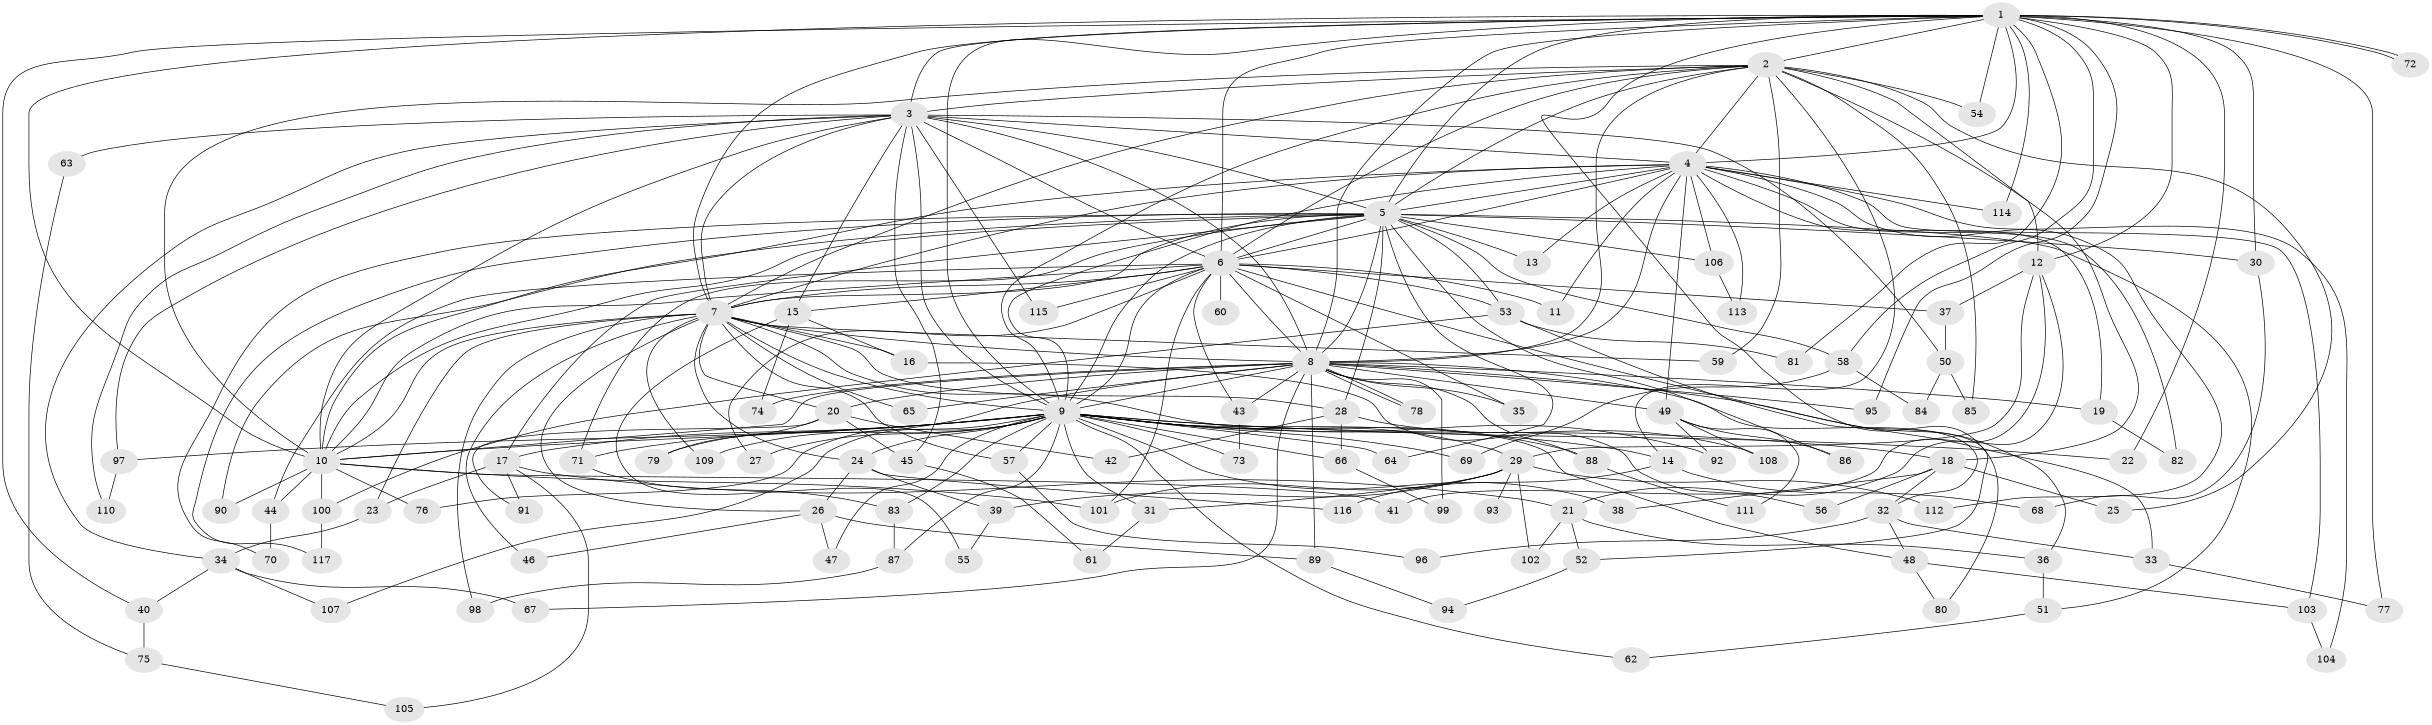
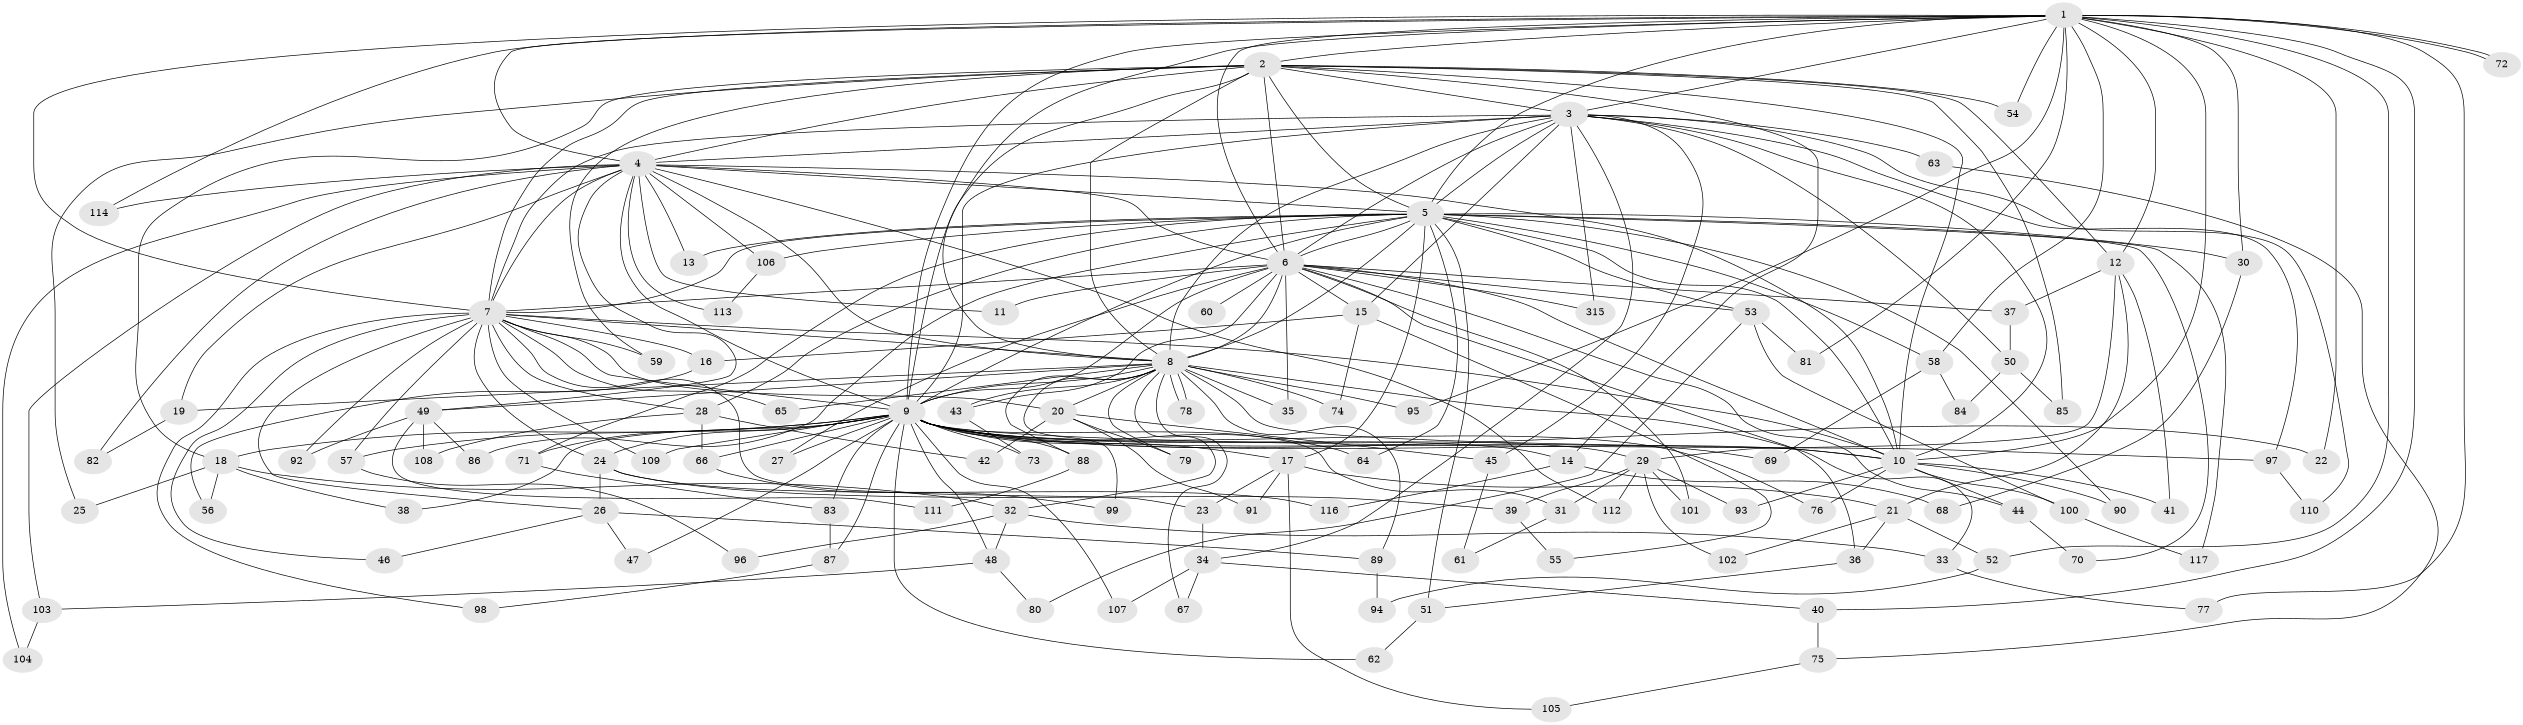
node "115": label "115" -> "315"
edge "10" -- "101": now "10" -- "93"
